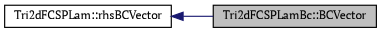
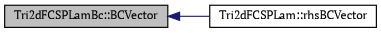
edge "Tri2dFCSPLamBc::BCVector" -> "Tri2dFCSPLam::rhsBCVector": reversed
